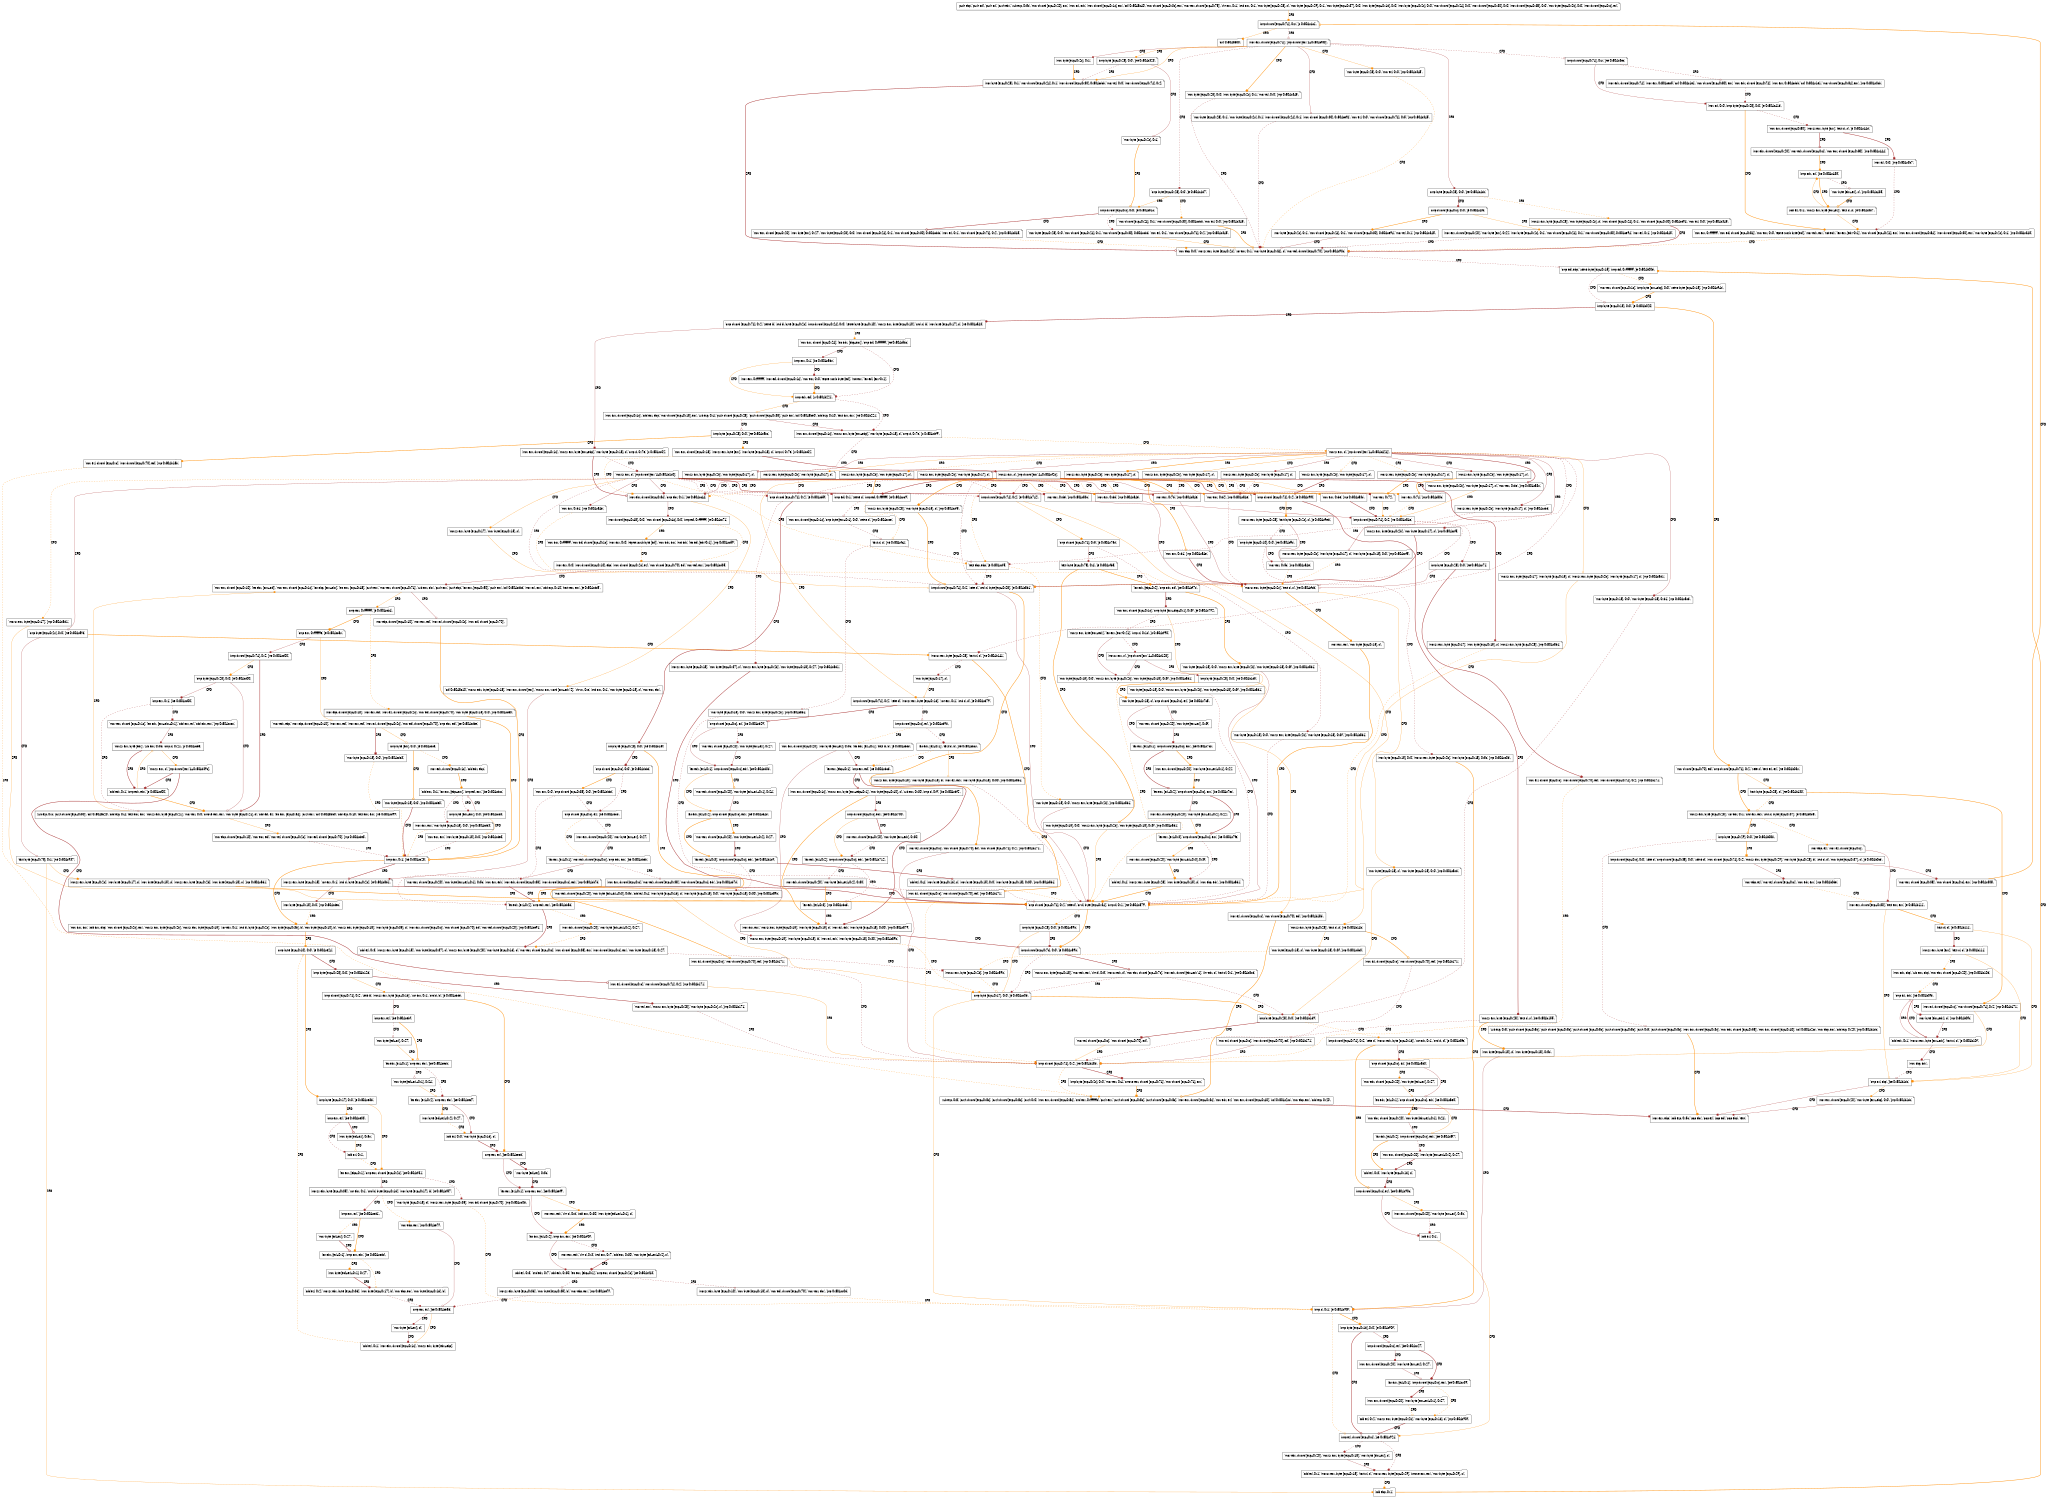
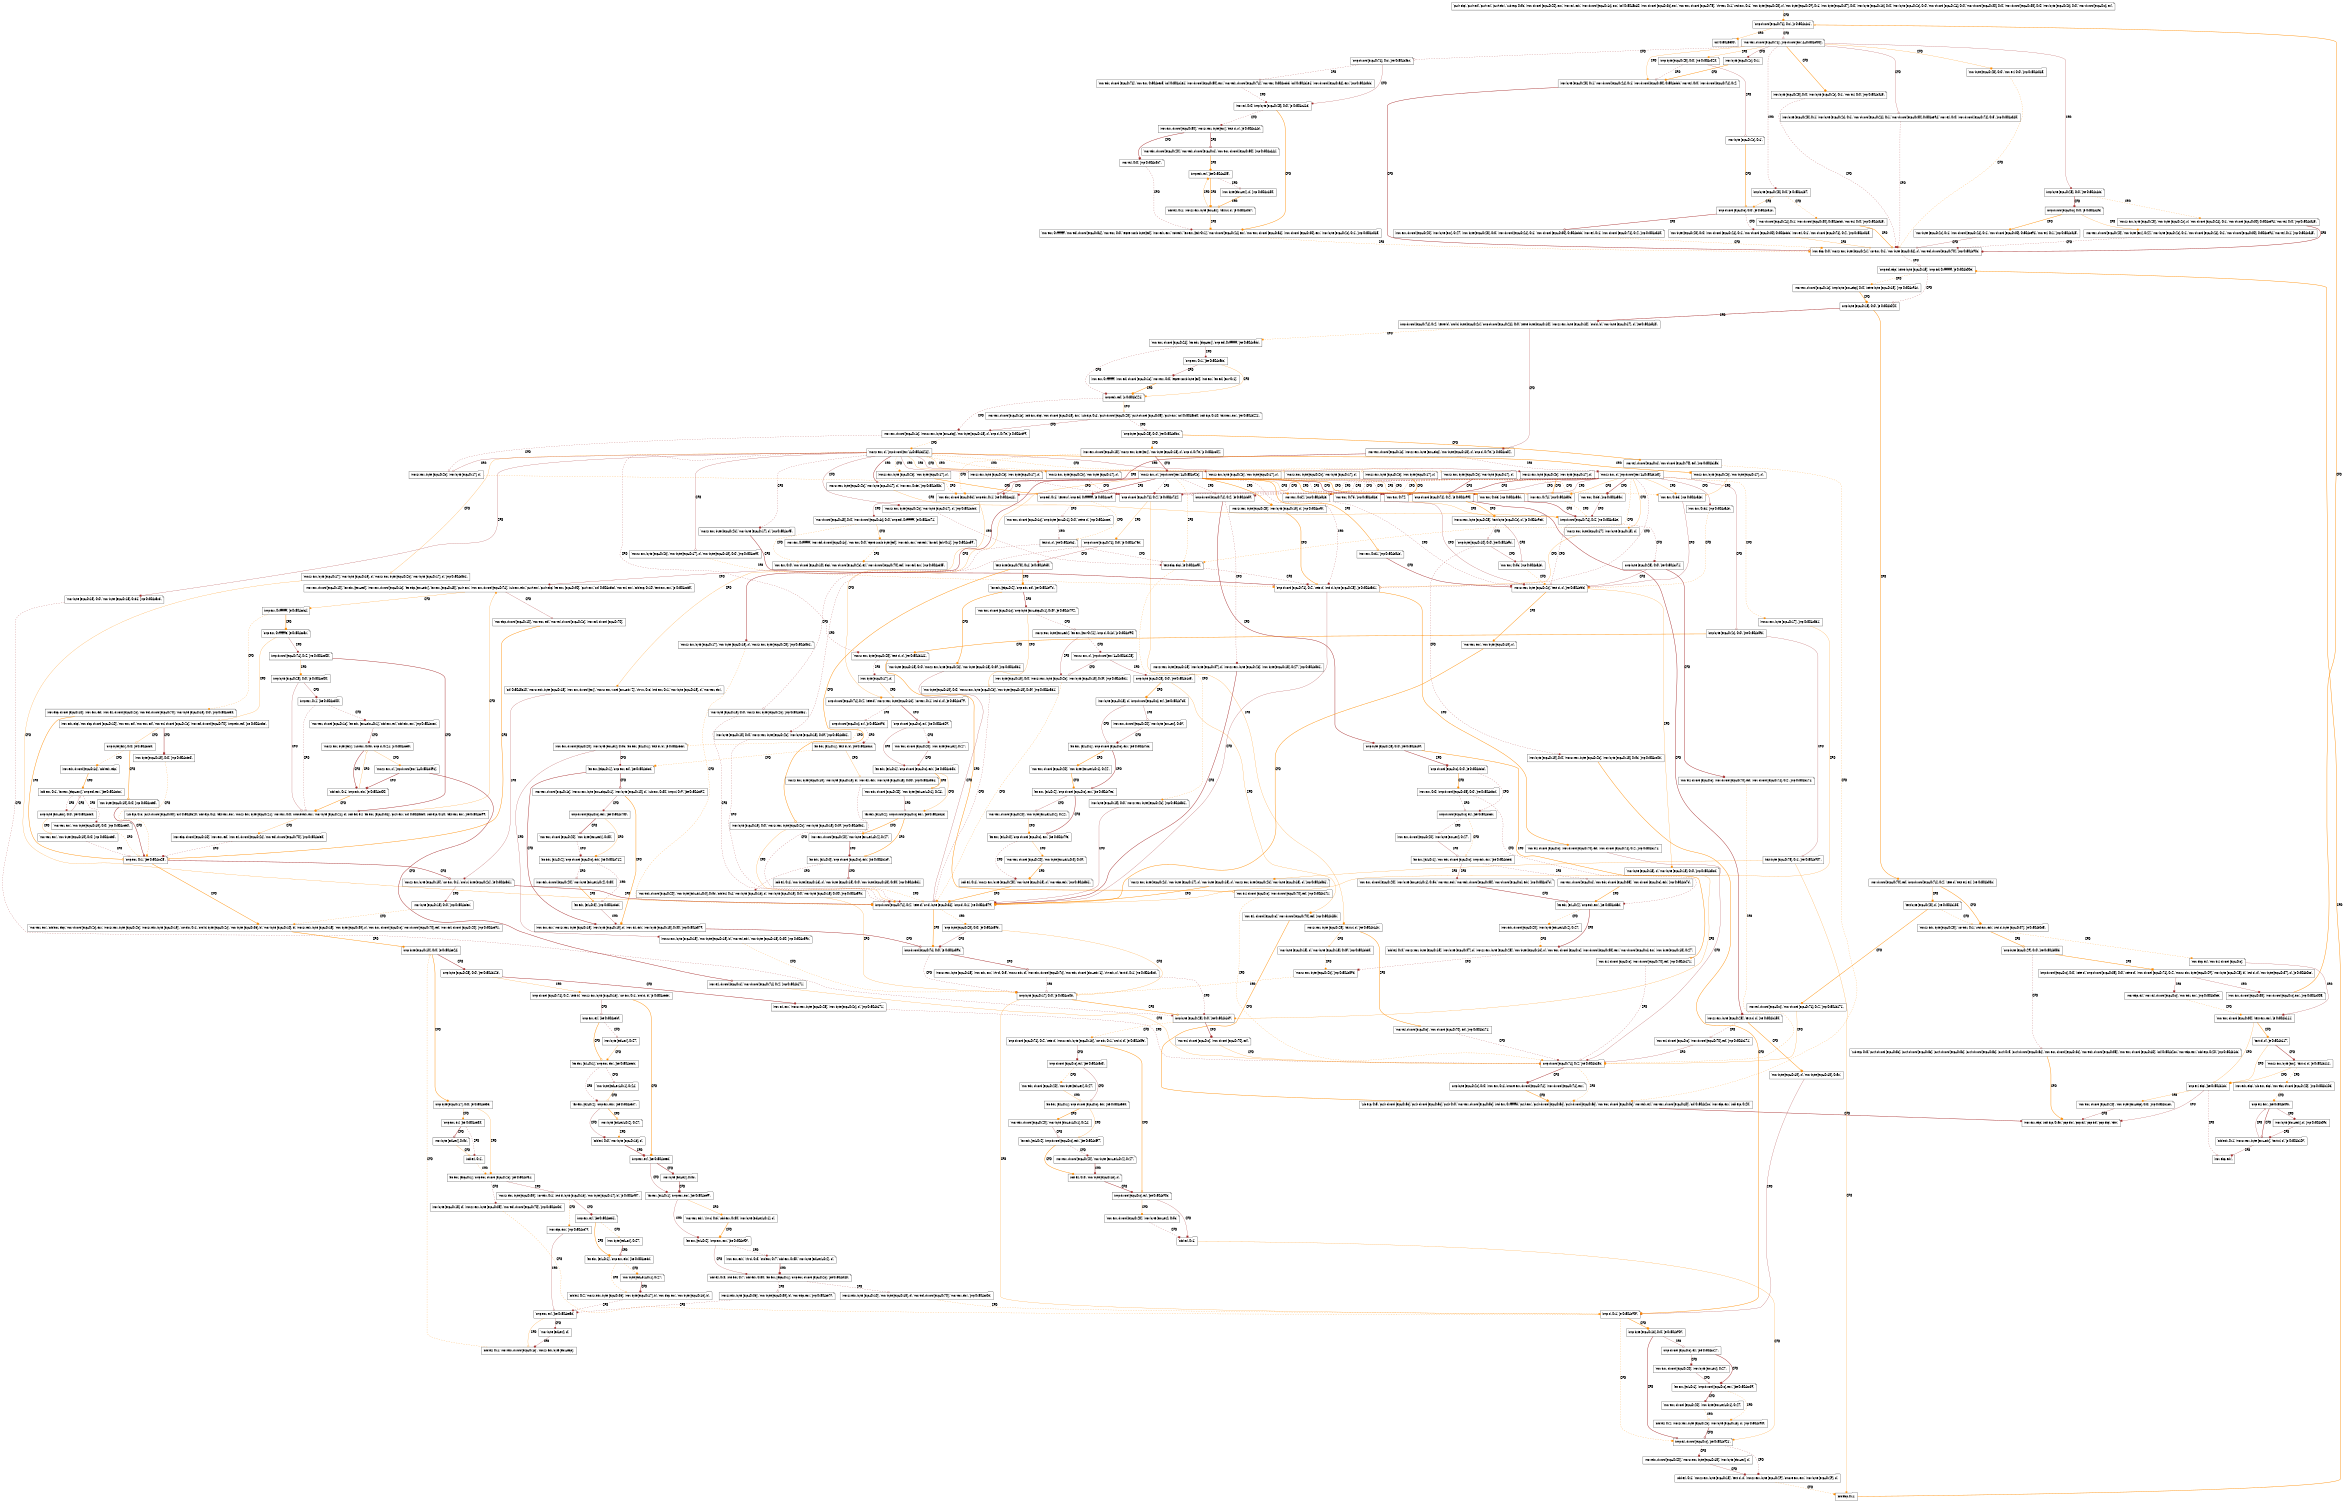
node "'test dl, dl', 'je 0x804b111',": label "'test dl, dl', 'je 0x804b111'," -> "'test dl, dl', 'je 0x804b117',"
edge "'mov ebp, edx'," -> "'cmp esi, ebp', 'jbe 0x804b1cb',": reversed
edge "'cmp al, 0x1', 'je 0x804a90f'," -> "'cmp esi, dword [esp+0xc]', 'jae 0x804a921',": arrowhead odot -> box
